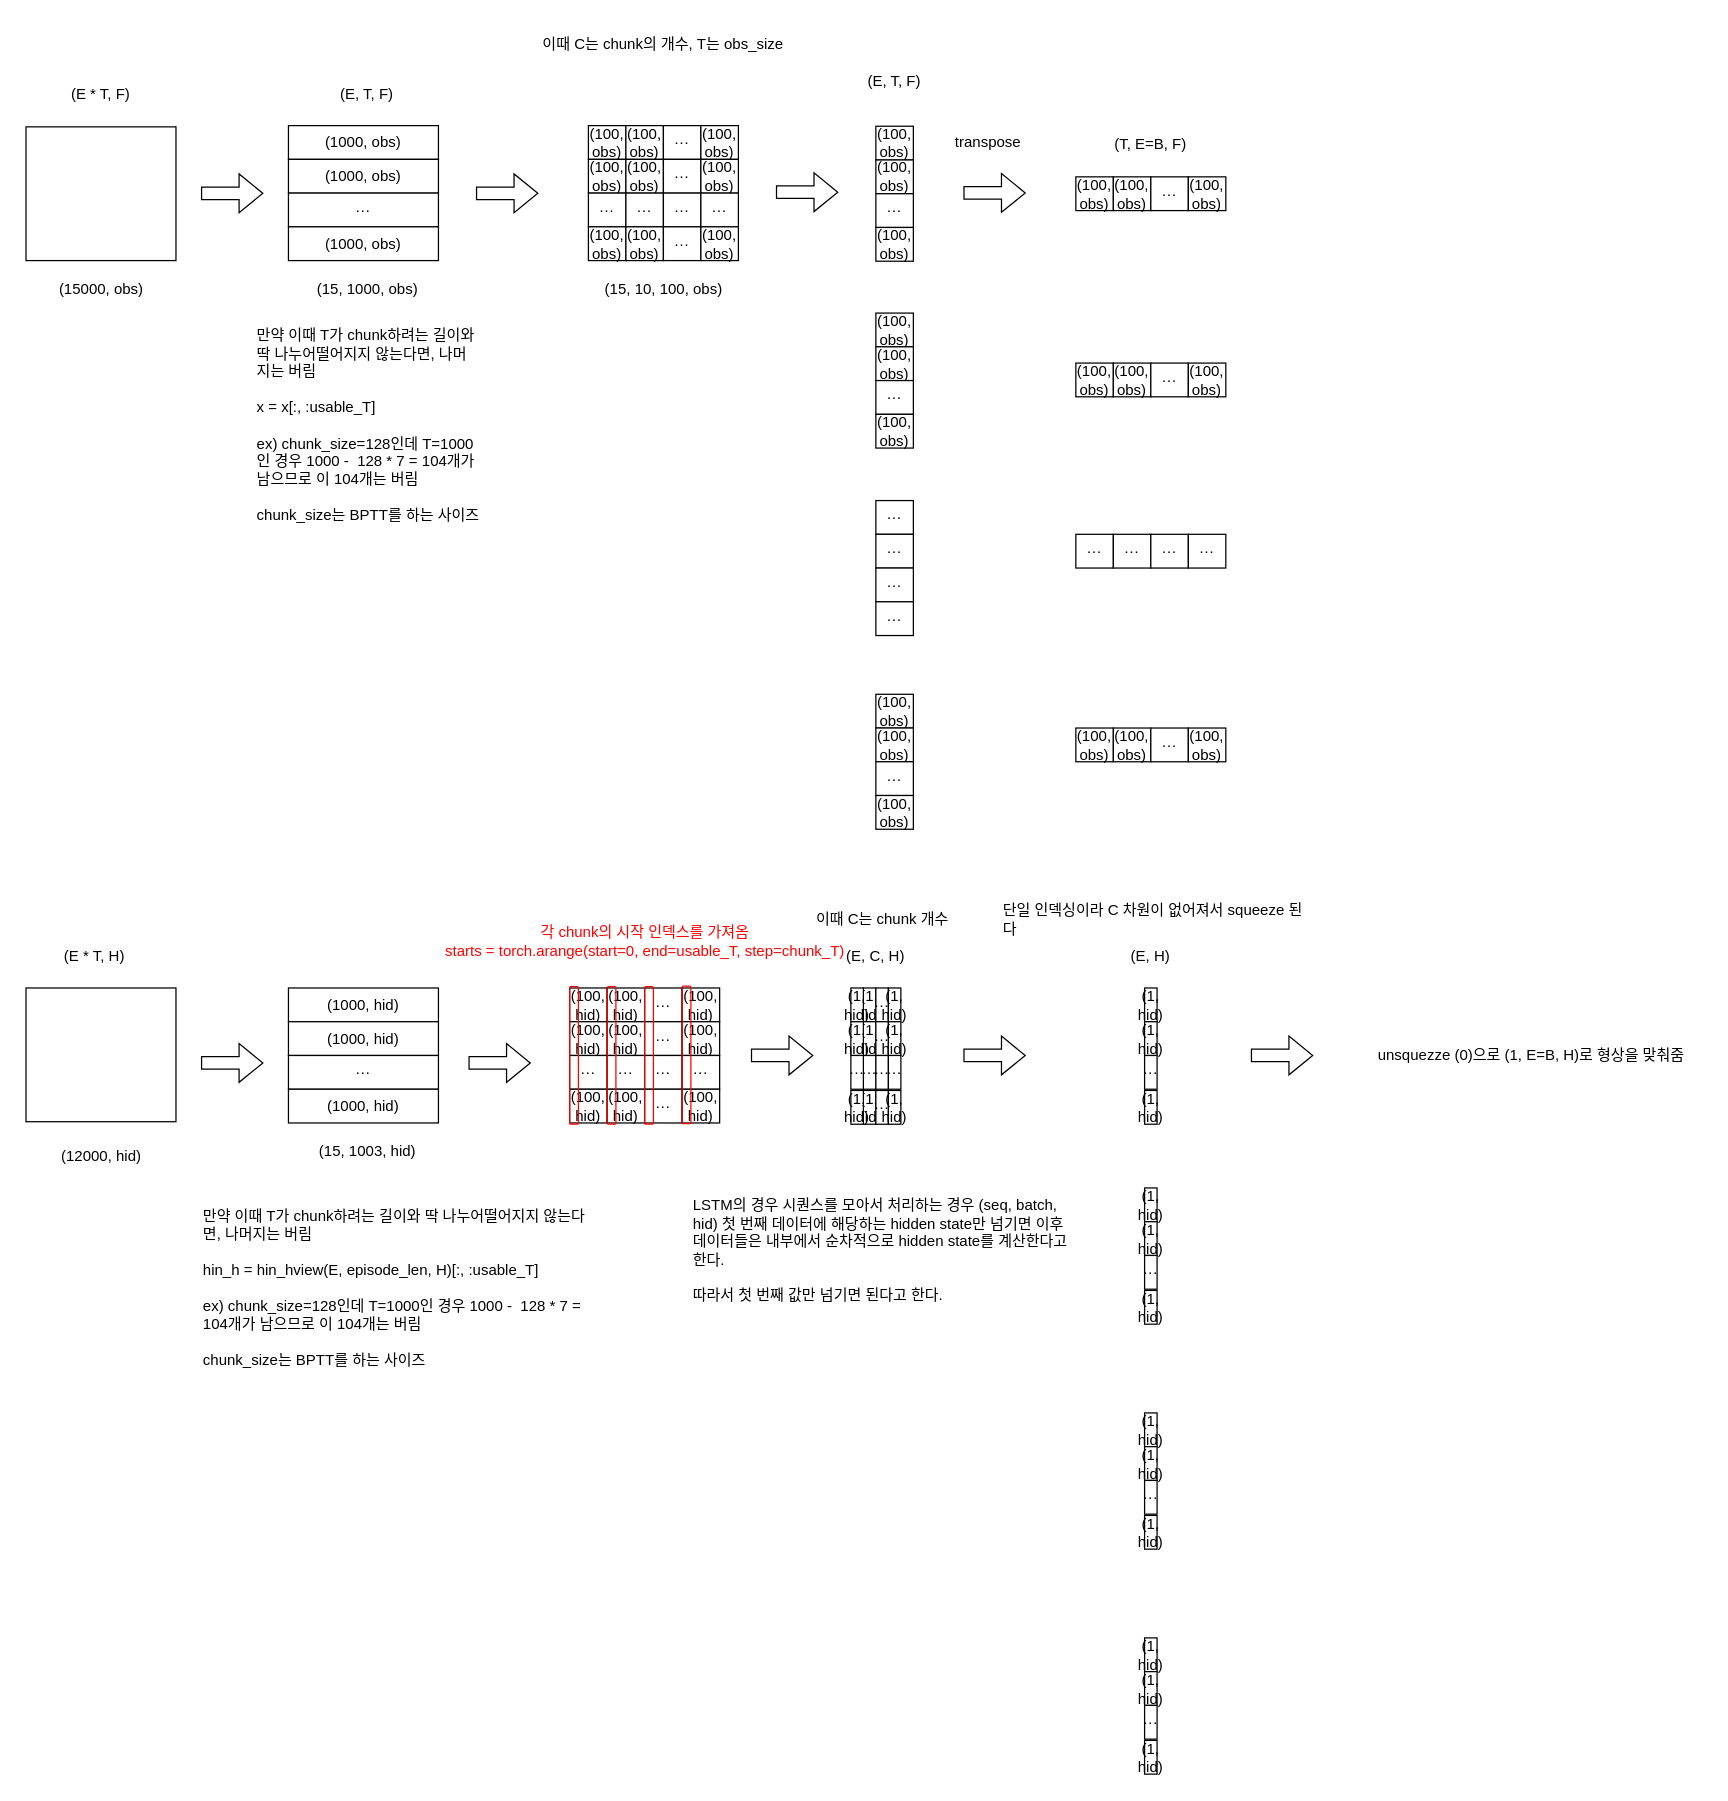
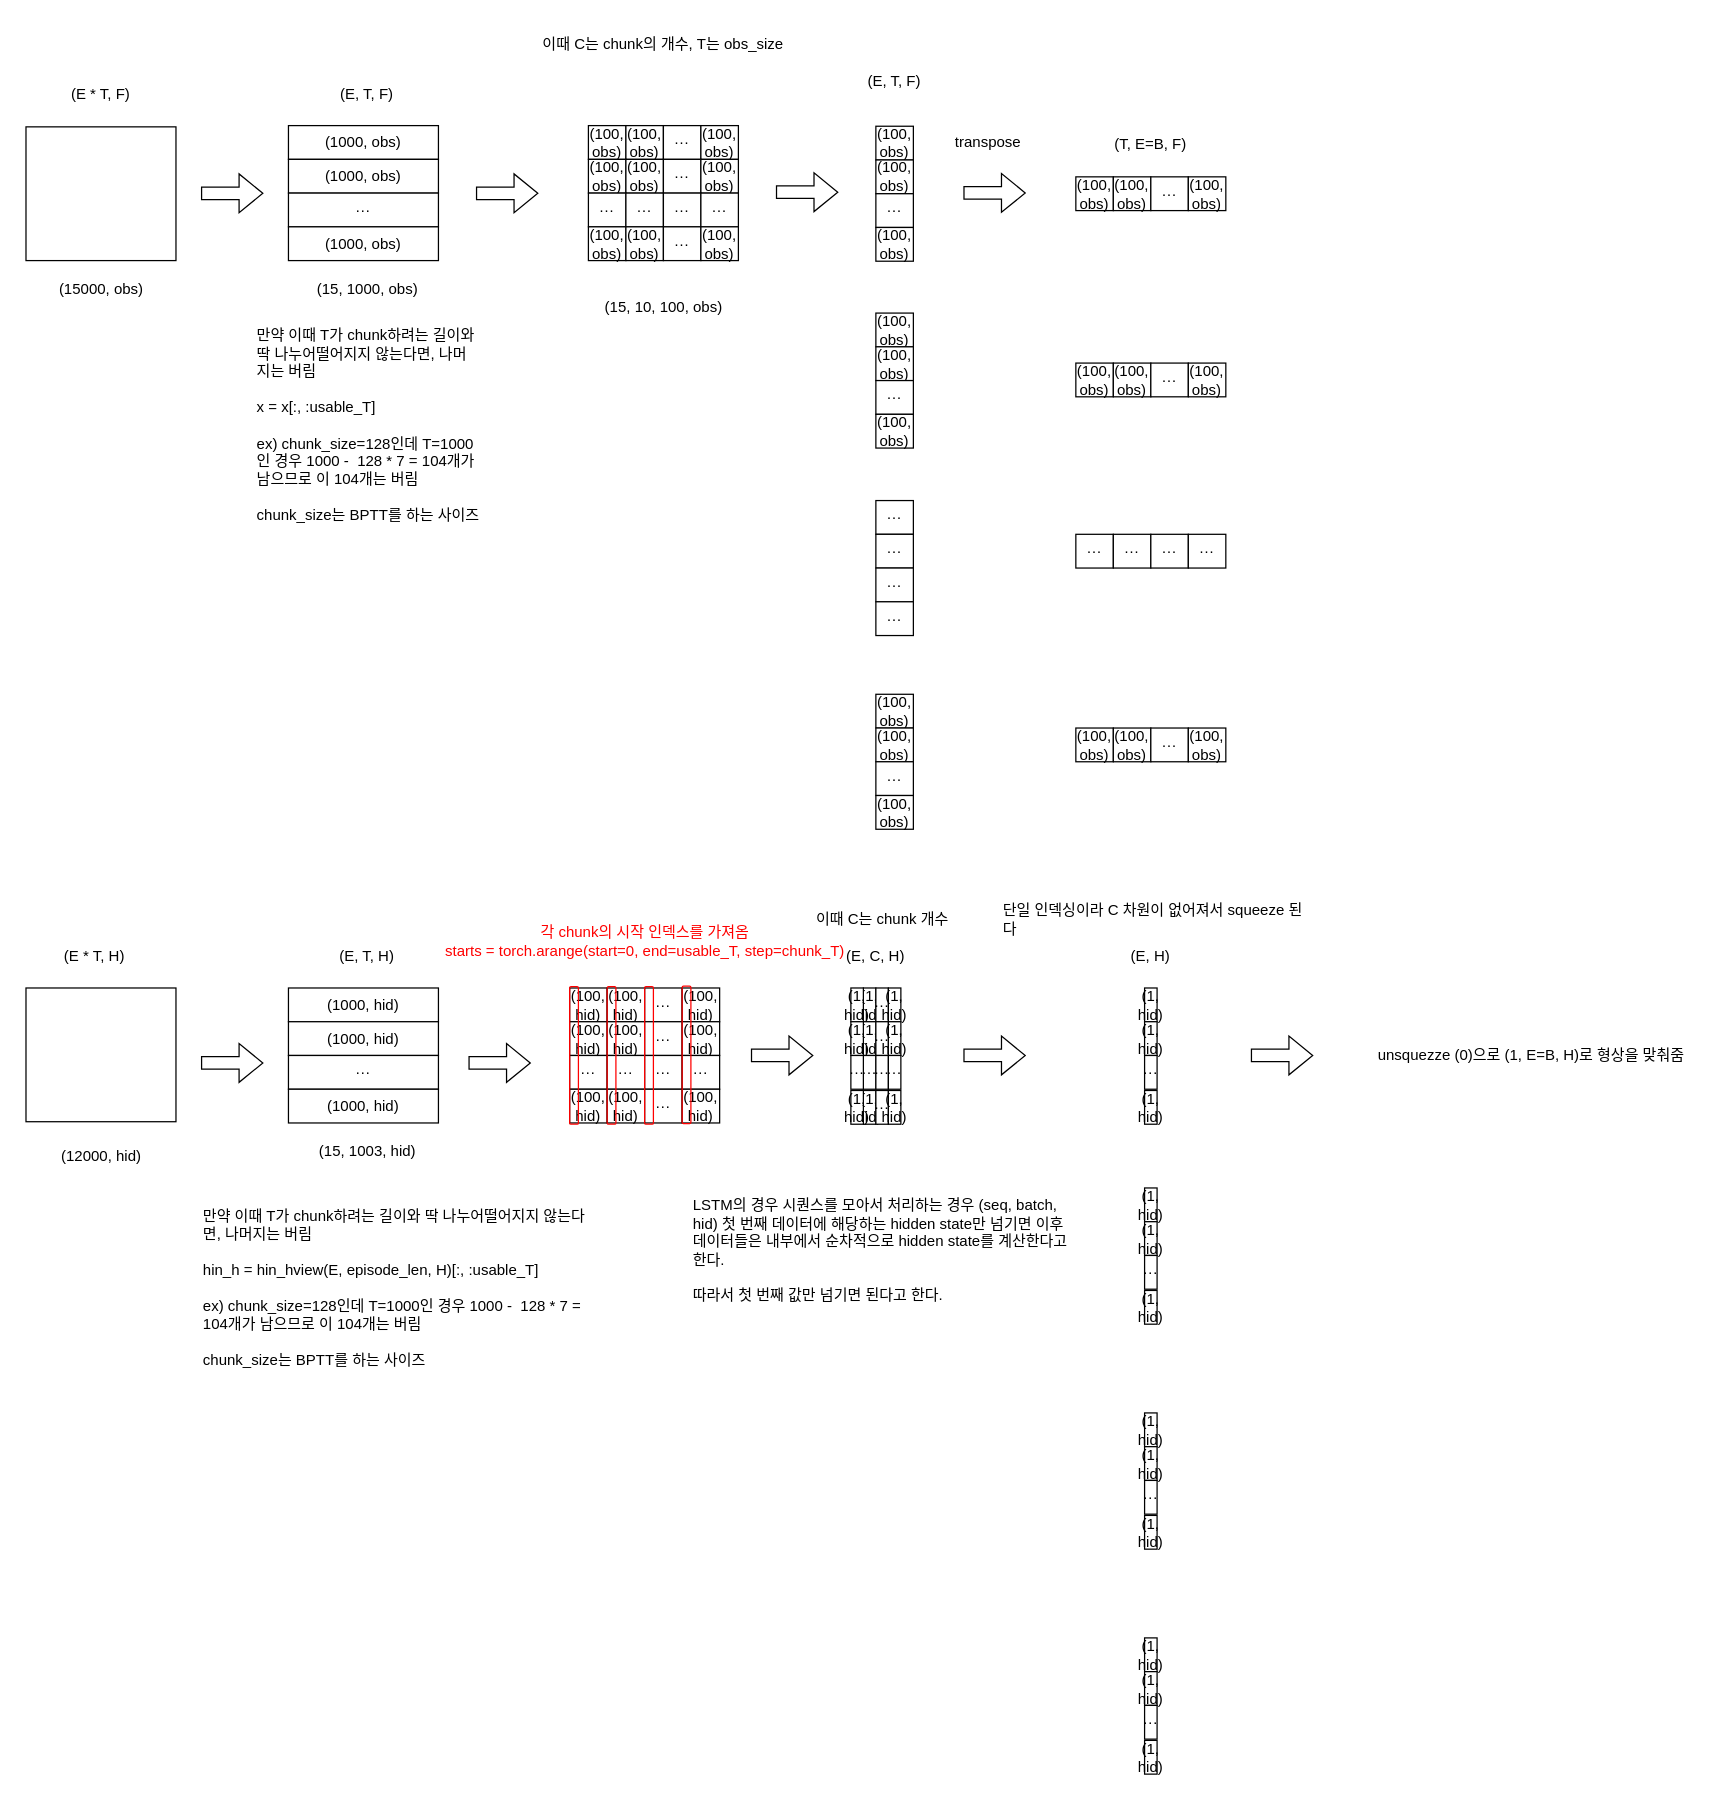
node "(15, 10, 100, obs)": moved (663, 289) -> (663, 308)
node "(E, T, H)": added
